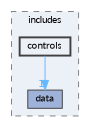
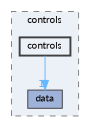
cluster "includes": label "includes" -> "controls"
